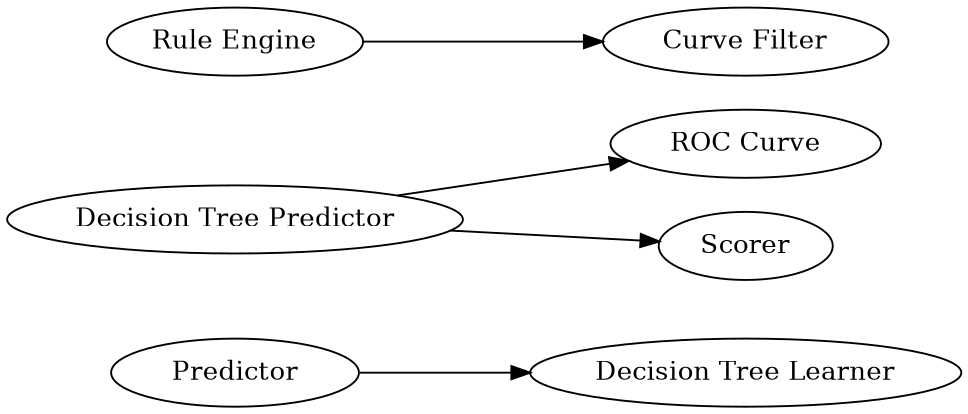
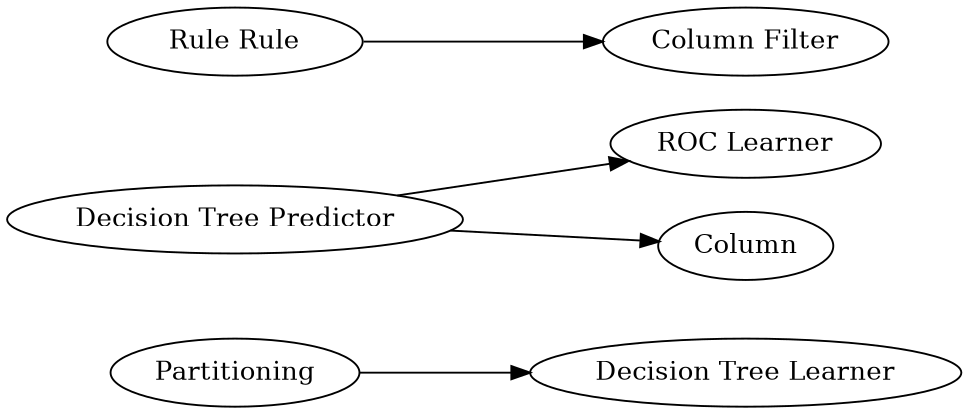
node "Rule Engine": label "Rule Engine" -> "Rule Rule"
node "Curve Filter": label "Curve Filter" -> "Column Filter"
node "ROC Curve": label "ROC Curve" -> "ROC Learner"
node "Scorer": label "Scorer" -> "Column"
node "Predictor": label "Predictor" -> "Partitioning"
